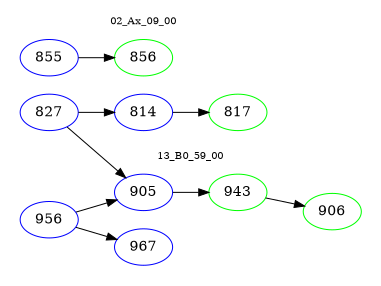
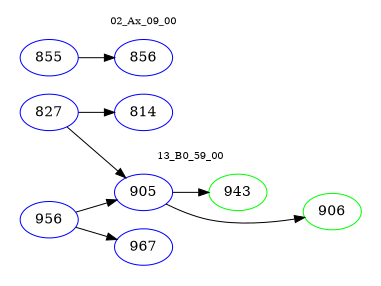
node "856": color green -> blue
node "817": removed
edge "943" -> "906": now "905" -> "906"
